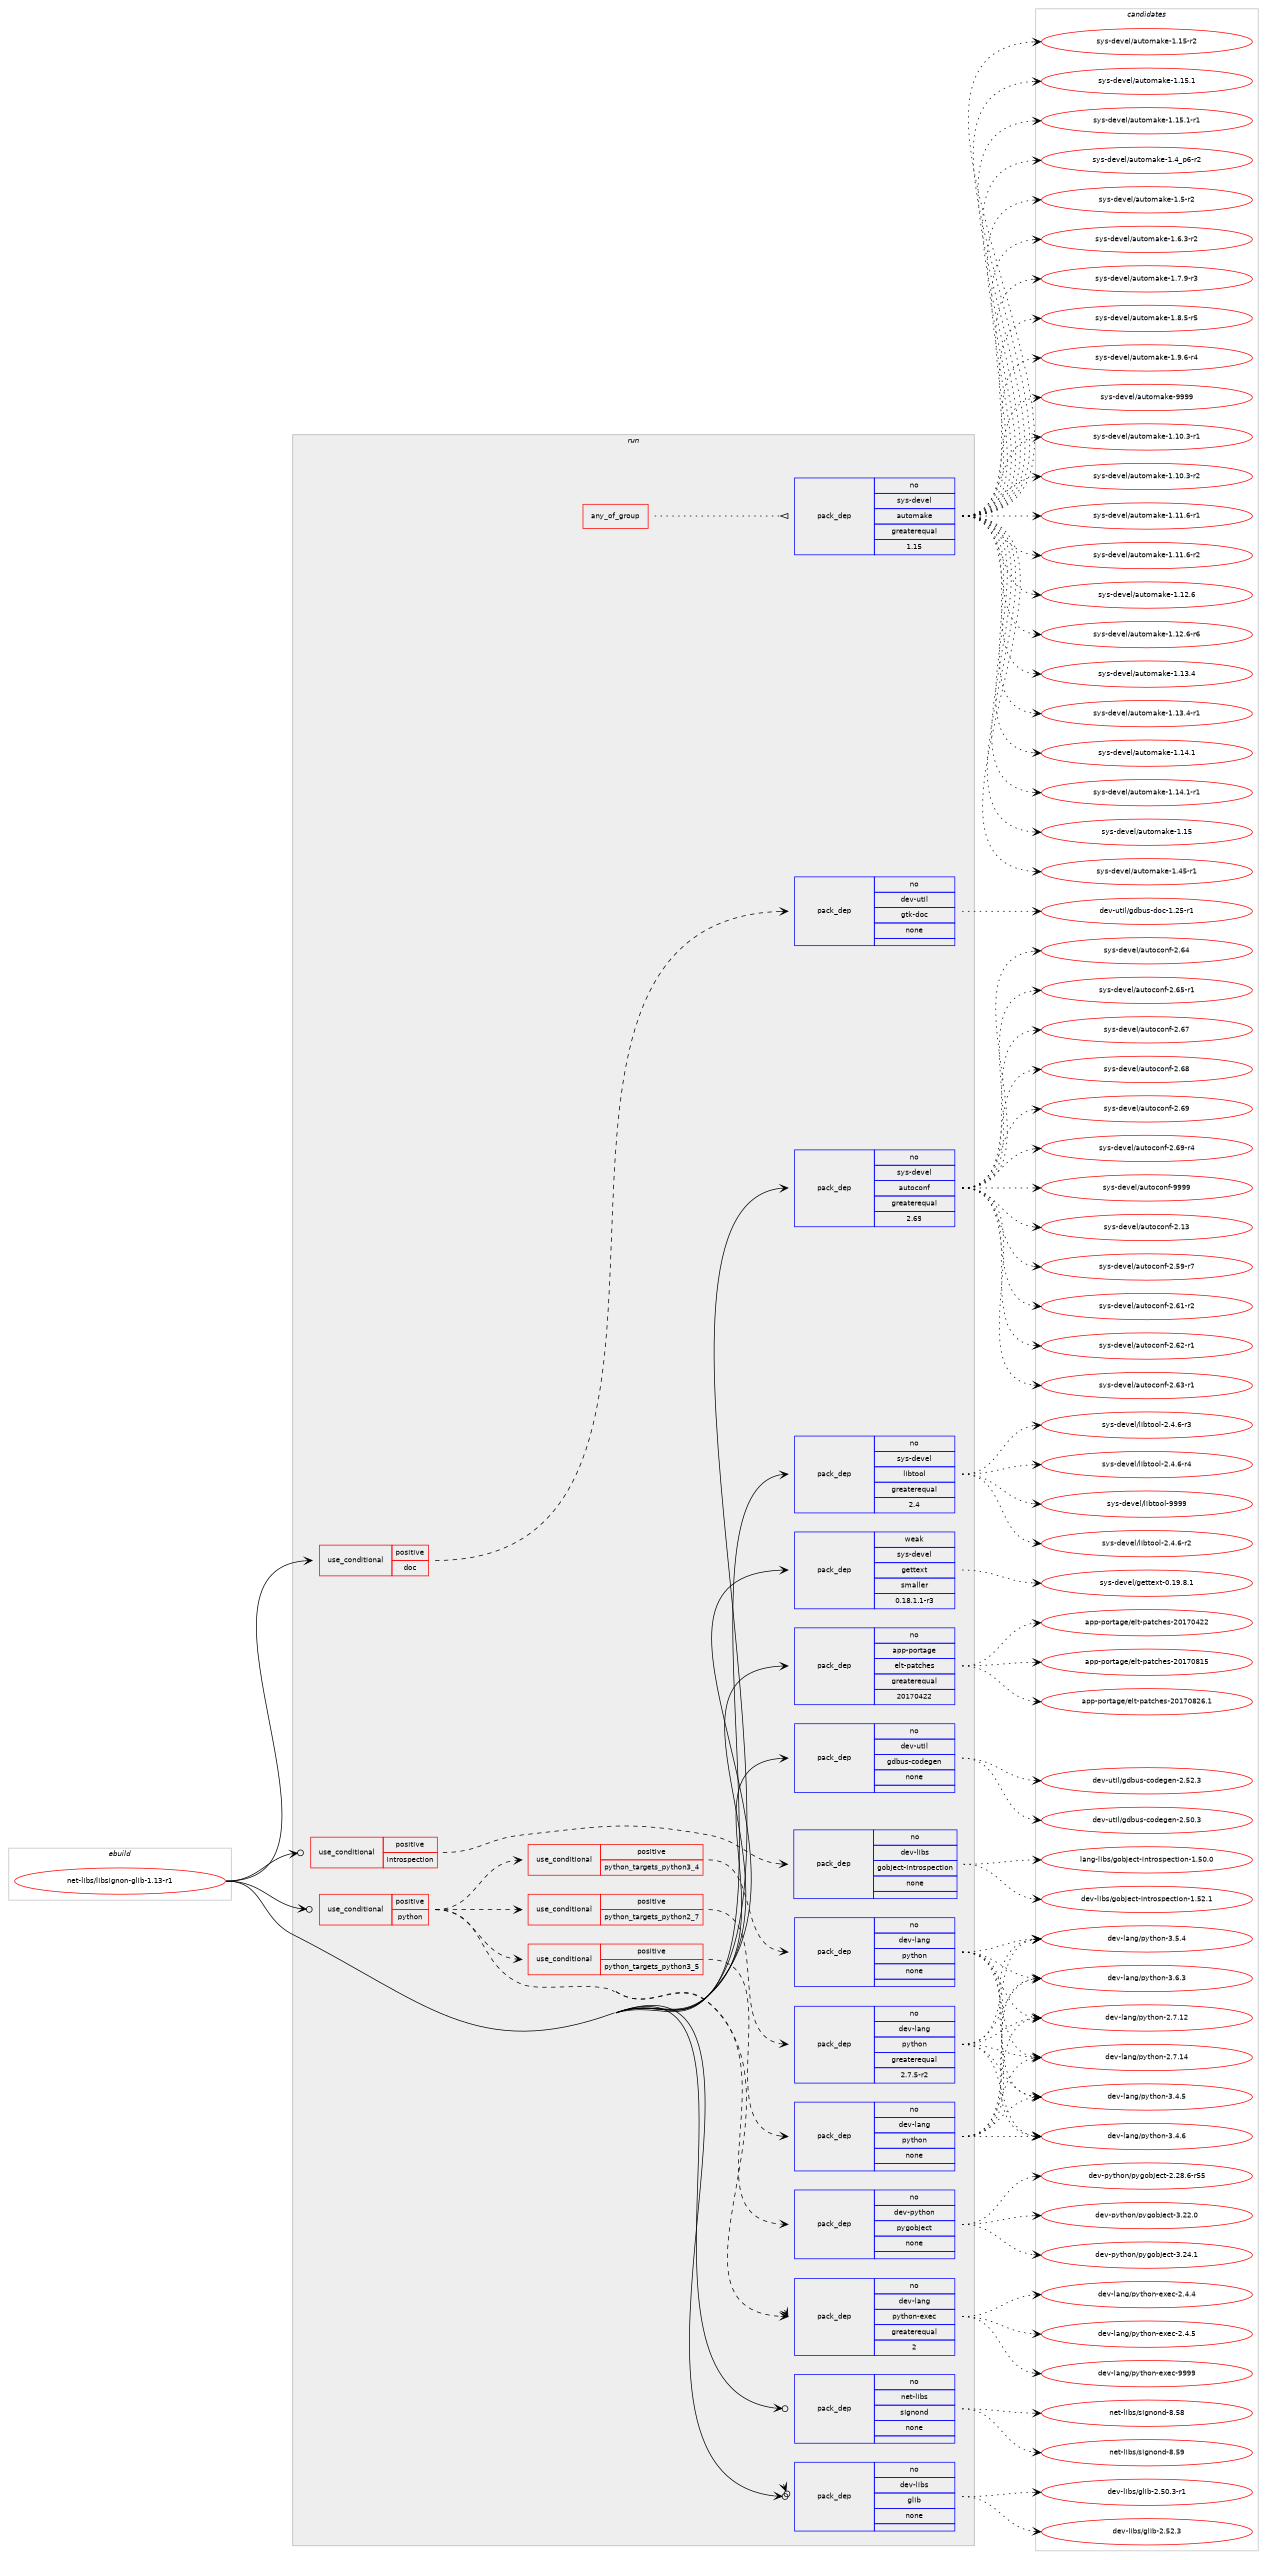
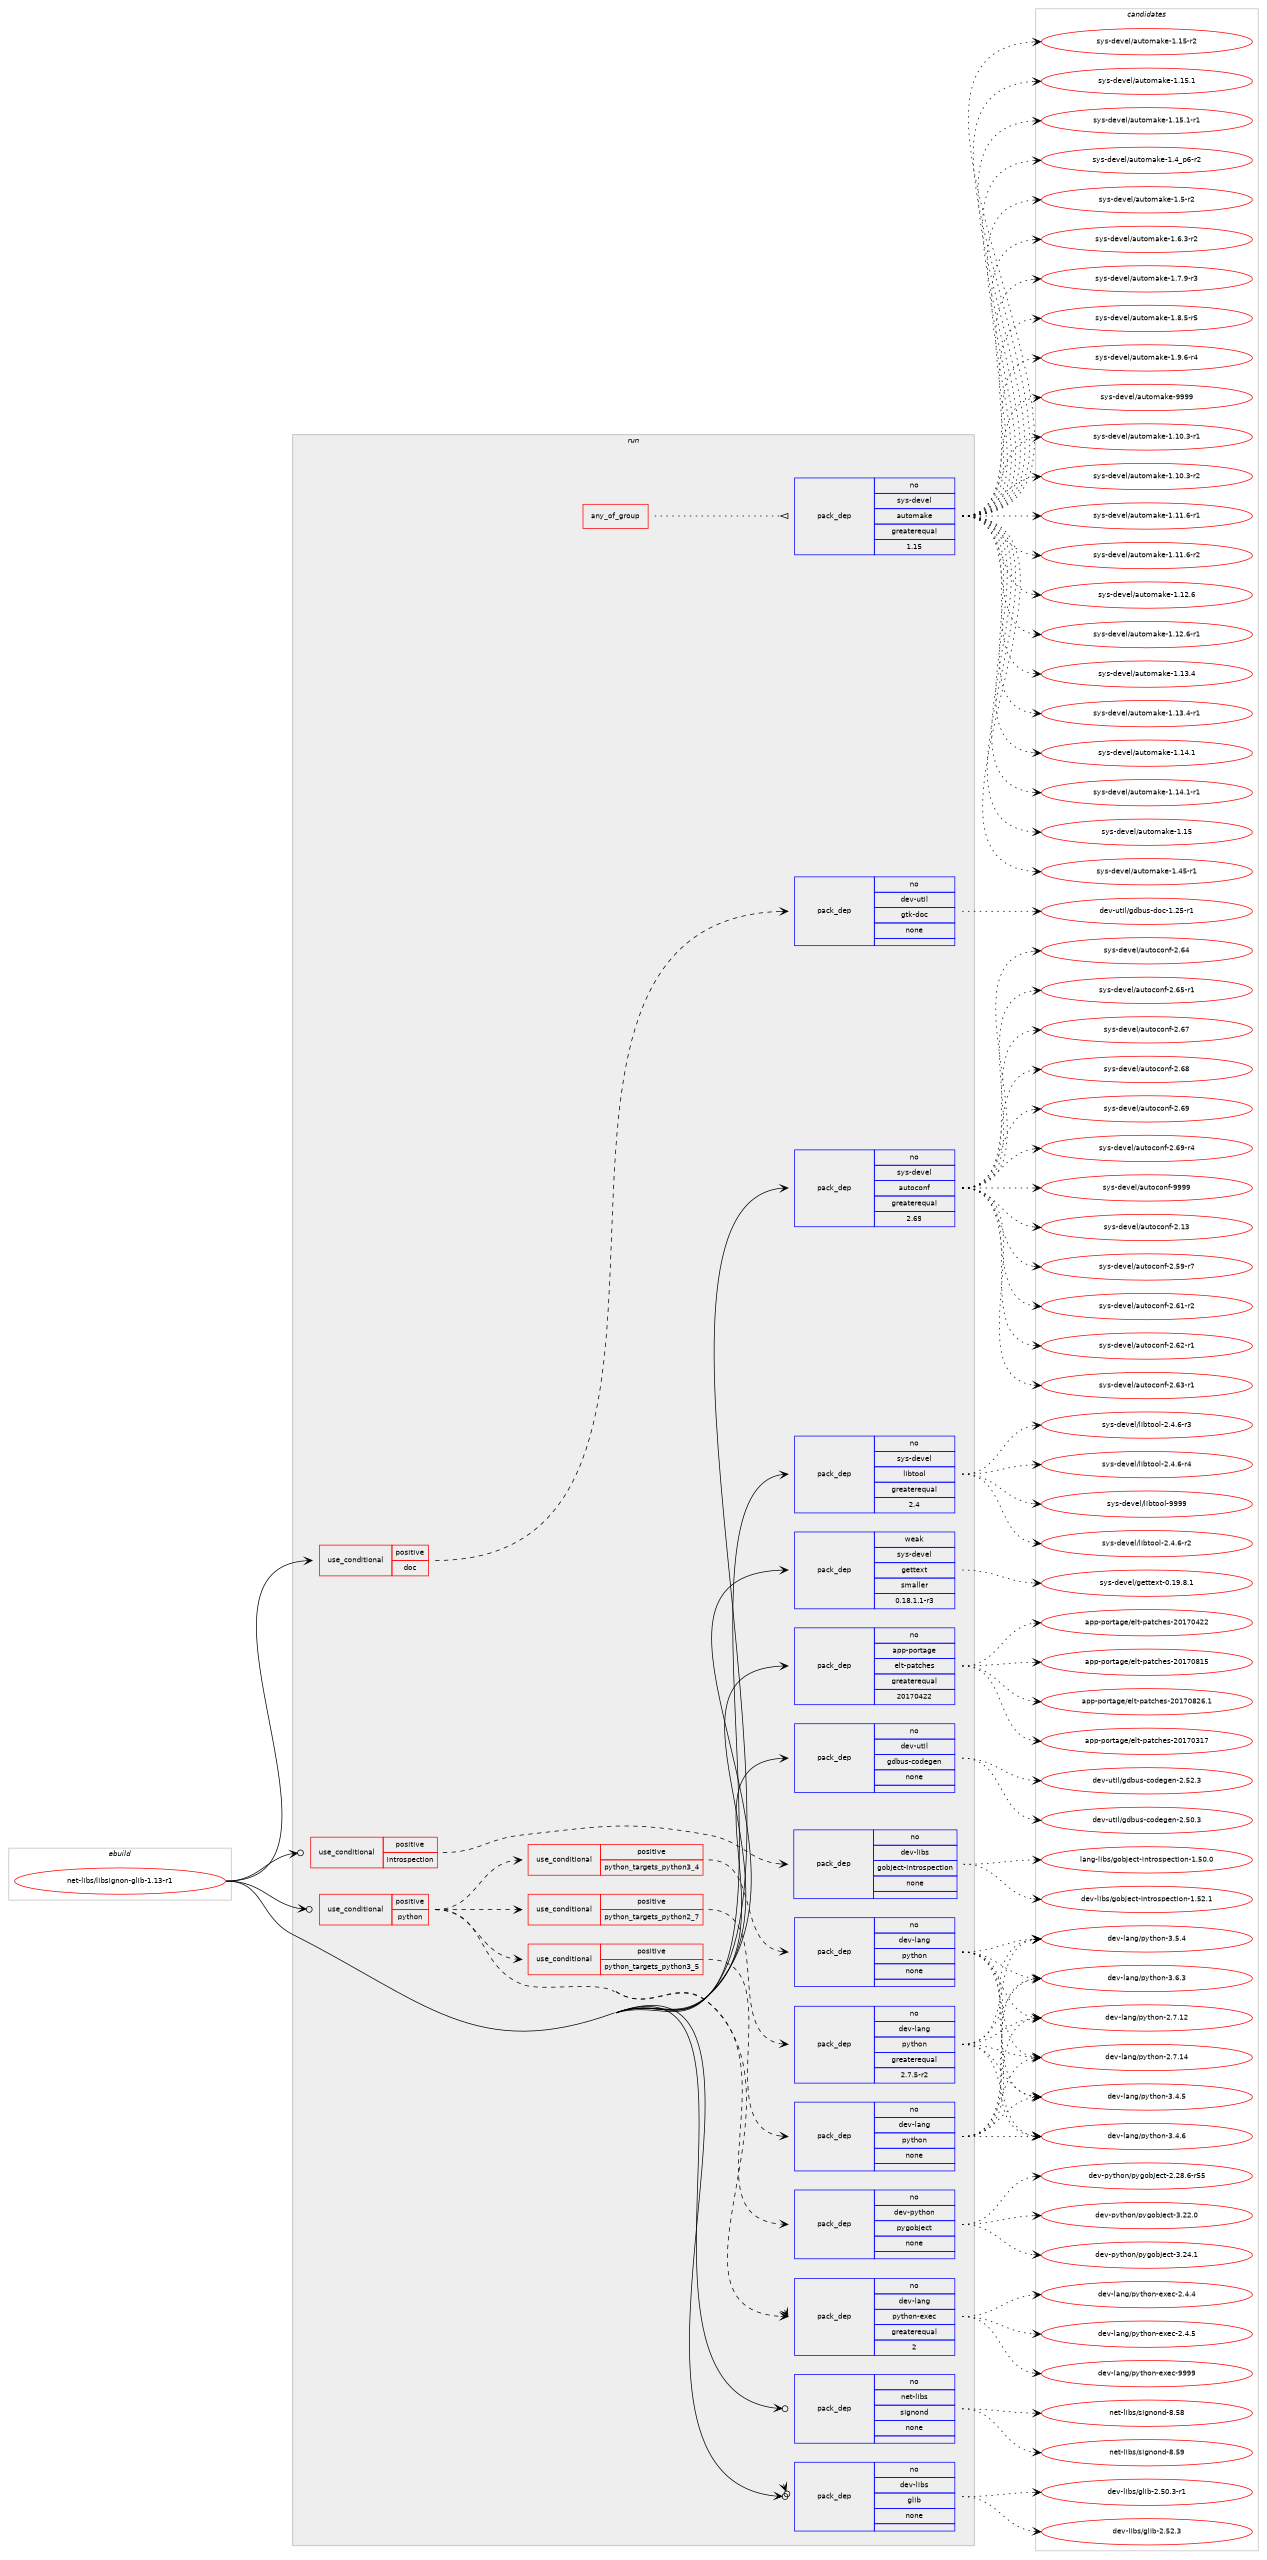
node "sys-devel/automake-1.12.6-r6": label "sys-devel/automake-1.12.6-r6" -> "sys-devel/automake-1.12.6-r1"
node "app-portage/elt-patches-20170317": added
